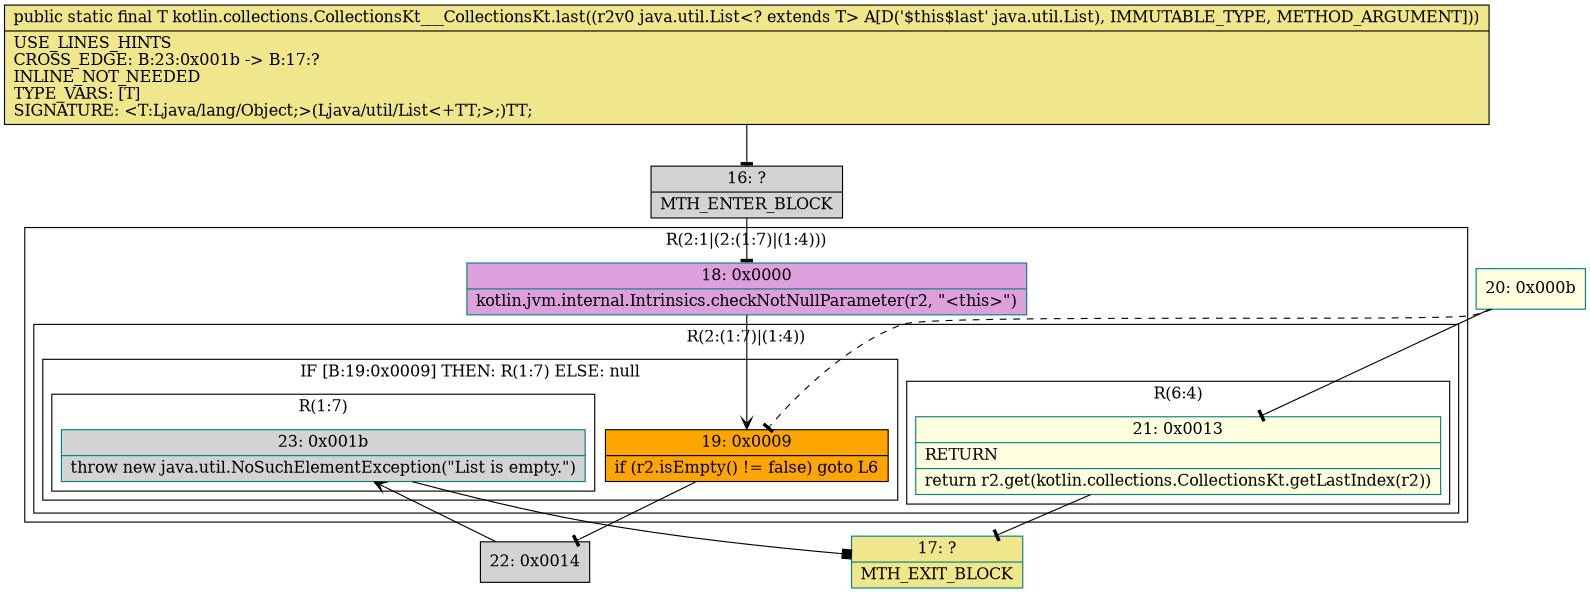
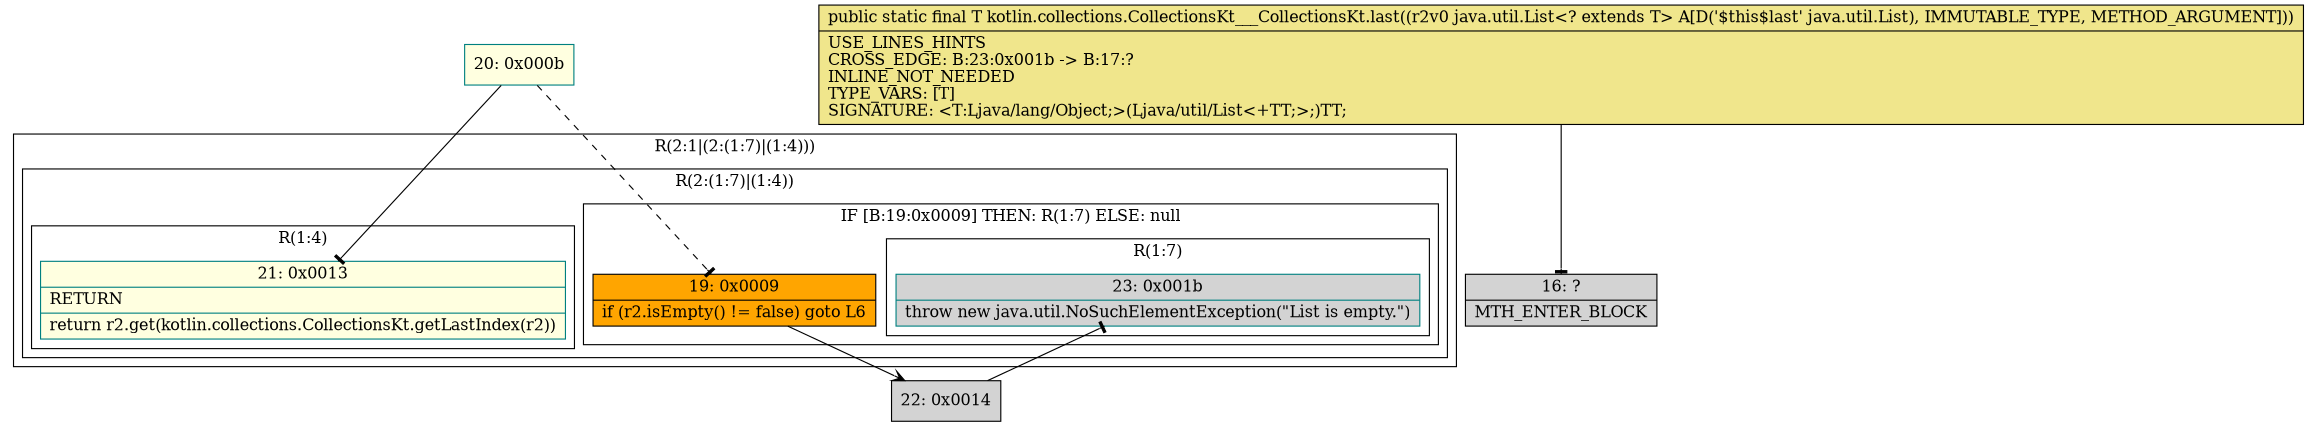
node "18: 0x0000": removed
cluster "R(6:4)": label "R(6:4)" -> "R(1:4)"
edge "19: 0x0009" -> "22: 0x0014": arrowhead tee -> vee
edge "22: 0x0014" -> "23: 0x001b": arrowhead vee -> tee
node "17: ?": removed
